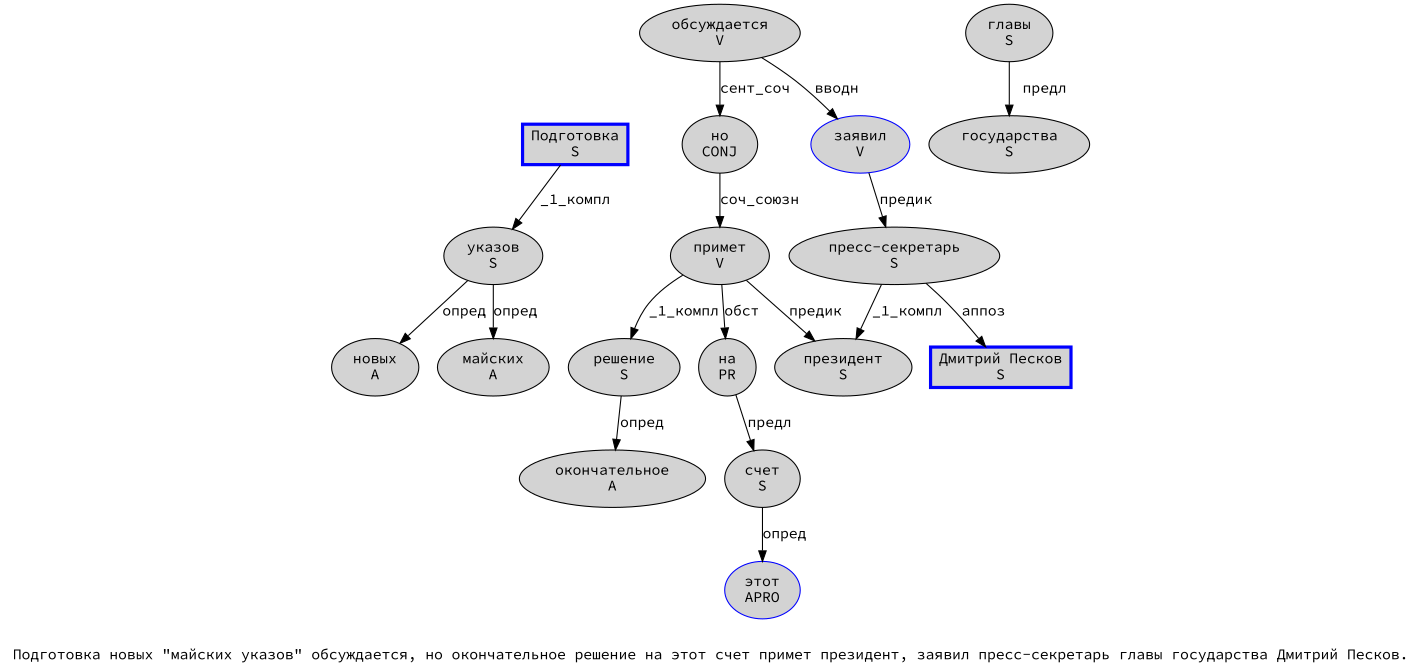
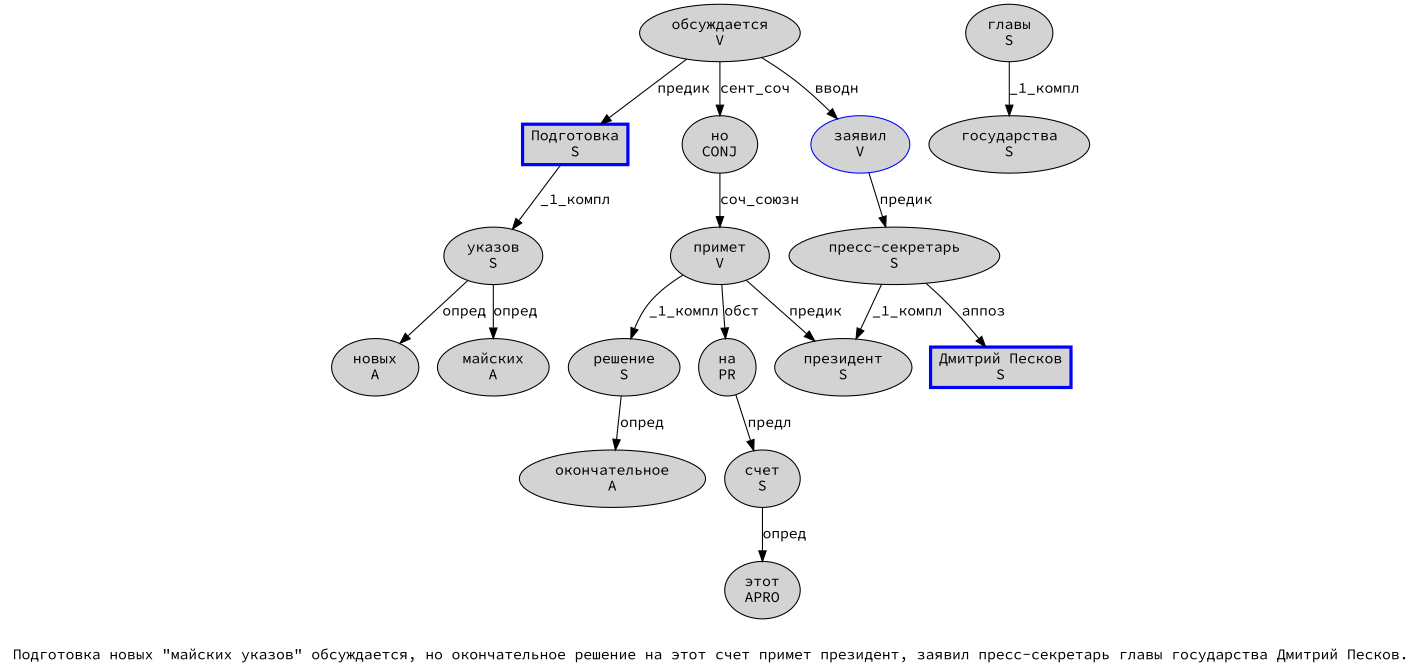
edge "обсуждается V" -> "Подготовка S": added, label "предик"
edge "главы S" -> "государства S": label "предл" -> "_1_компл"
node "этот APRO": color blue -> black
